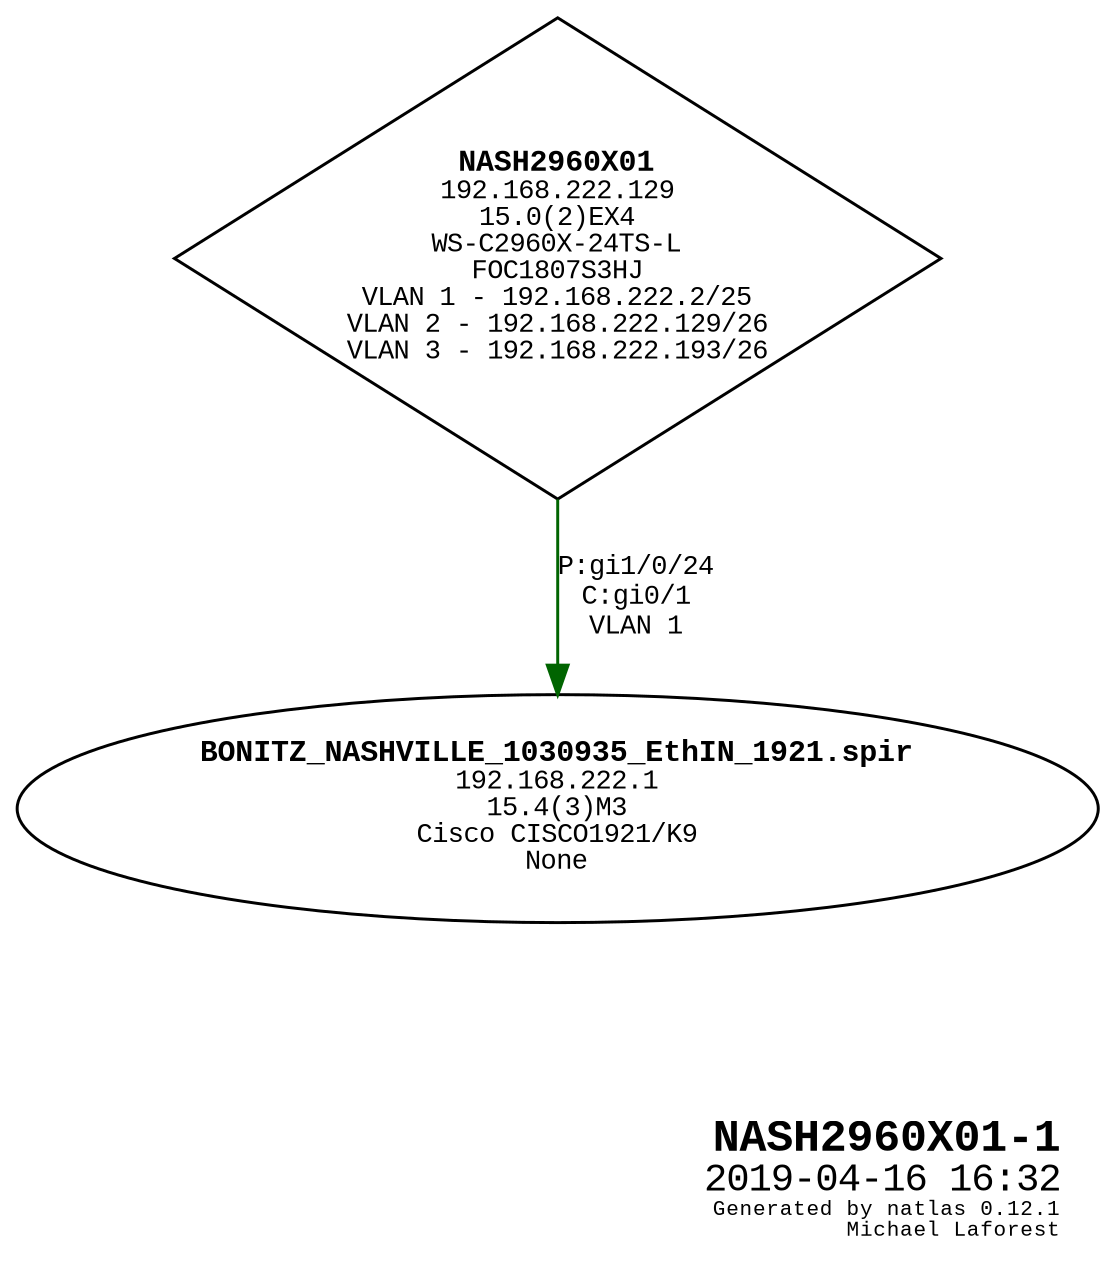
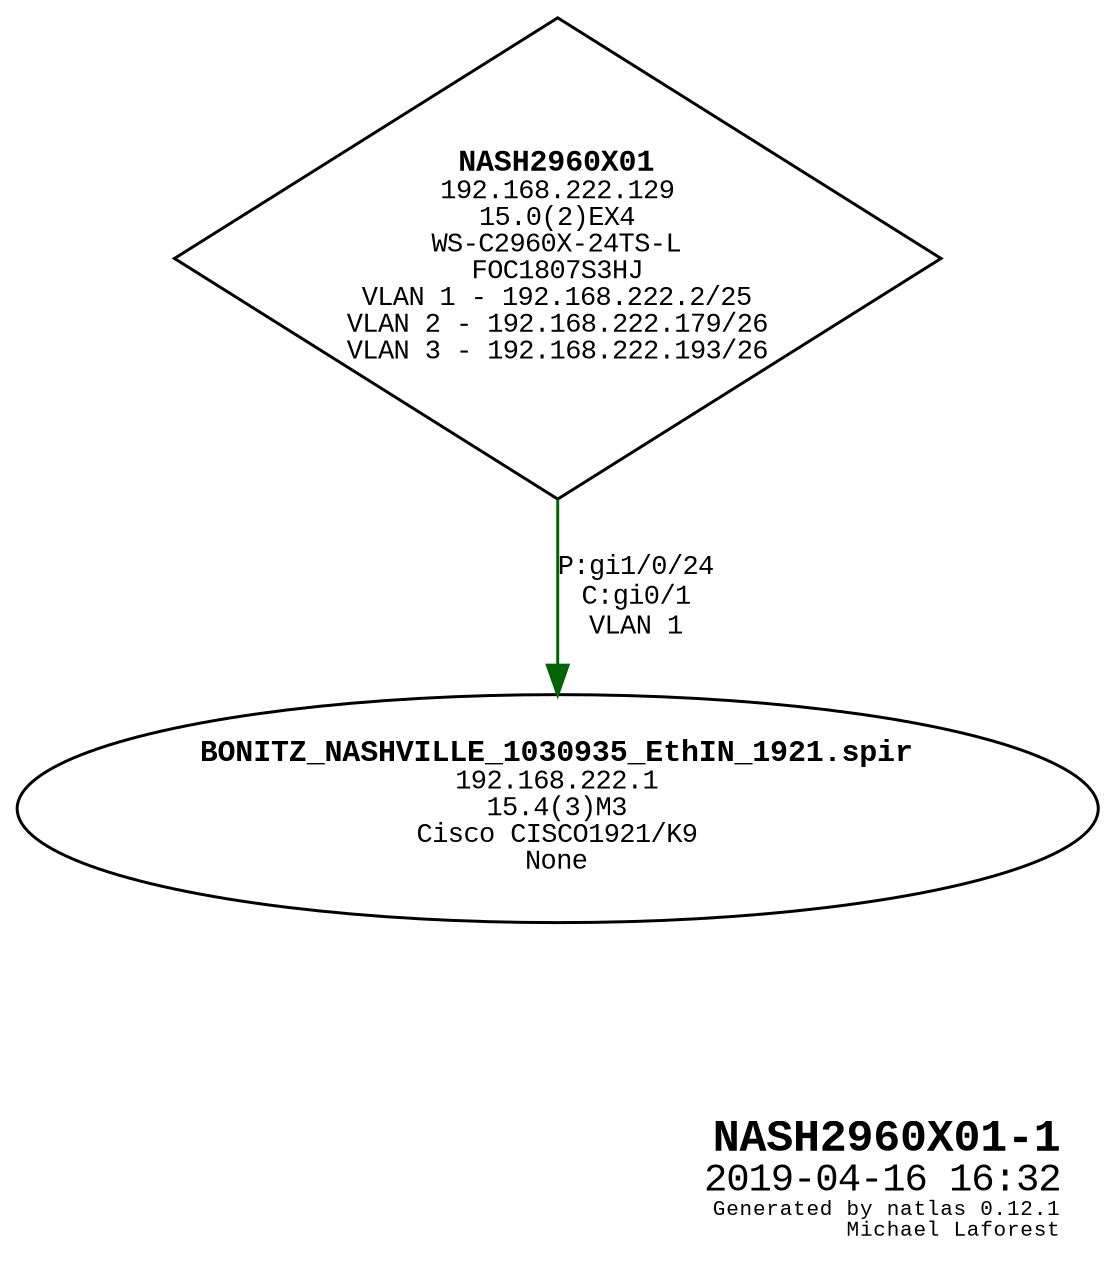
node "NASH2960X01": text "VLAN 2 - 192.168.222.129/26" -> "VLAN 2 - 192.168.222.179/26"
